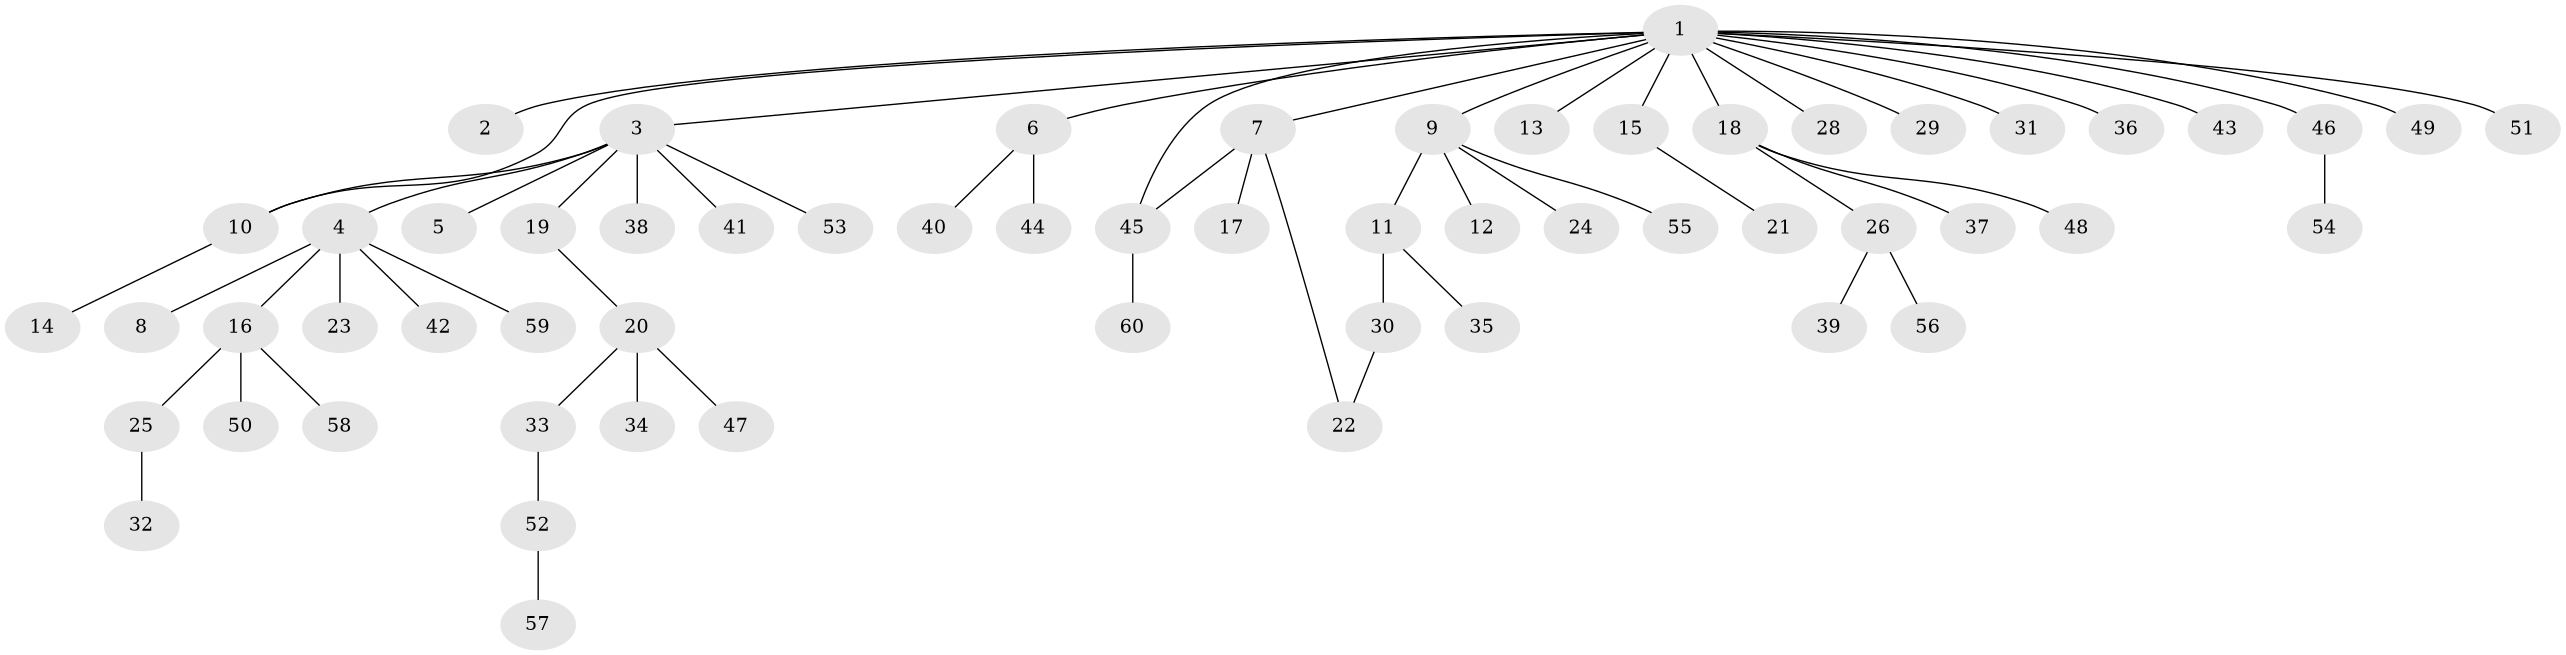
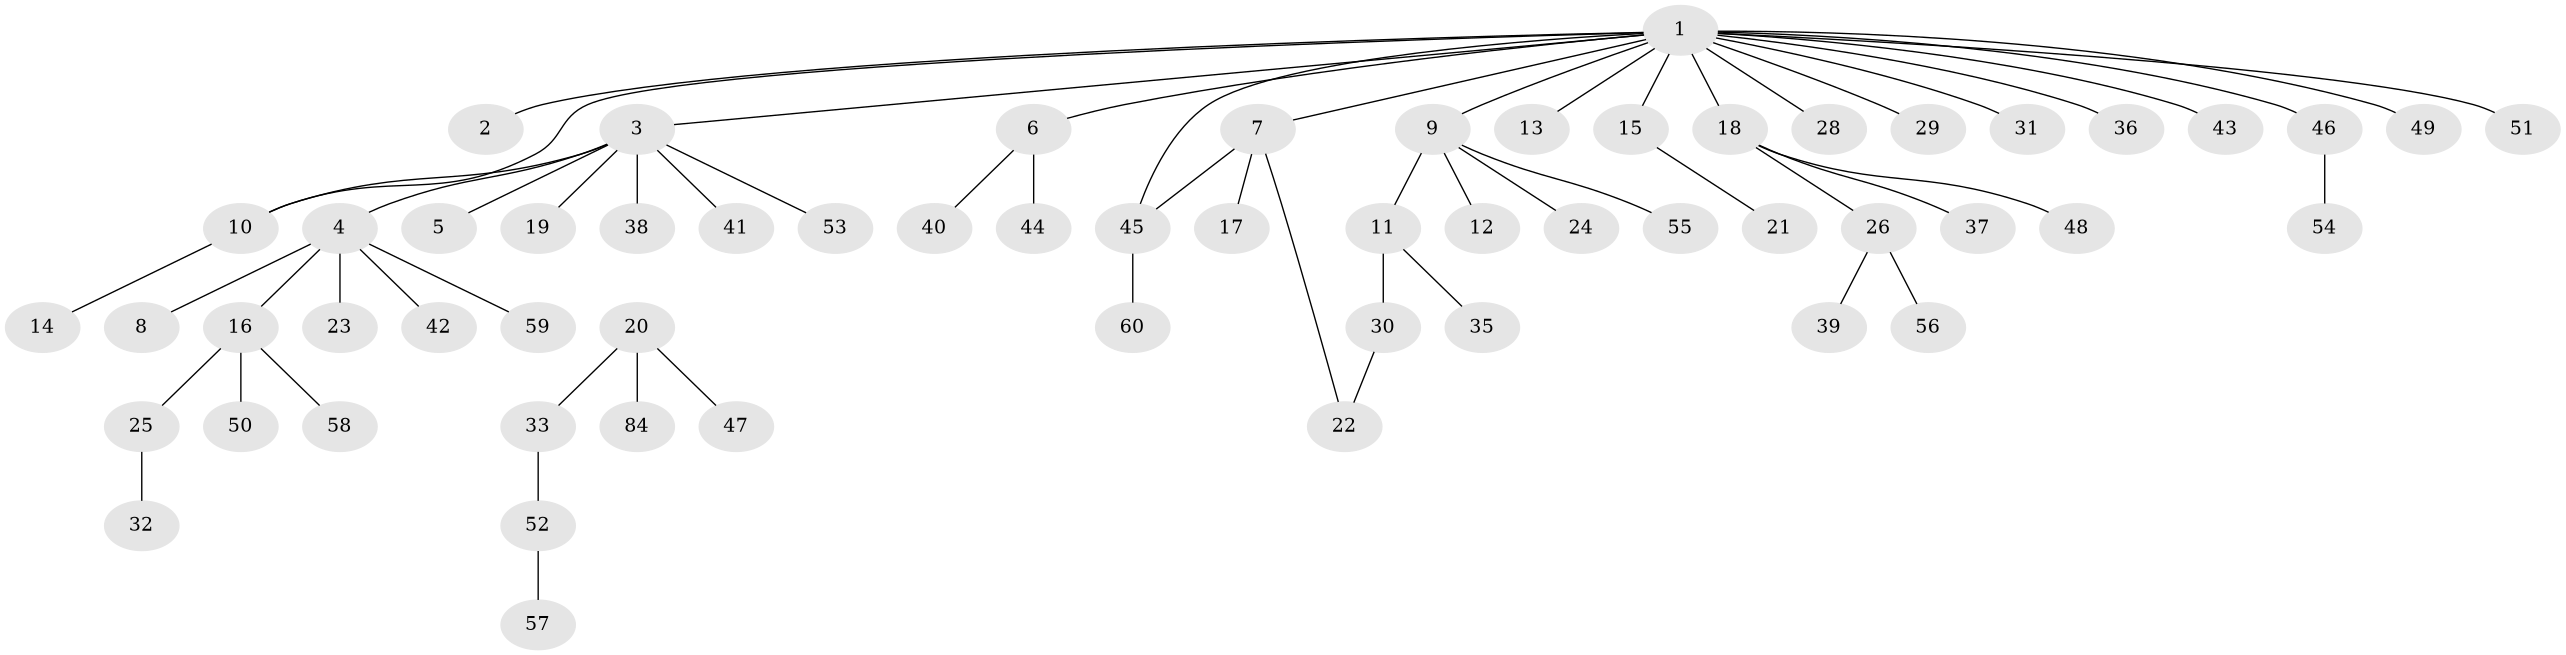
edge "19" -- "20": removed
node "34": label "34" -> "84"
